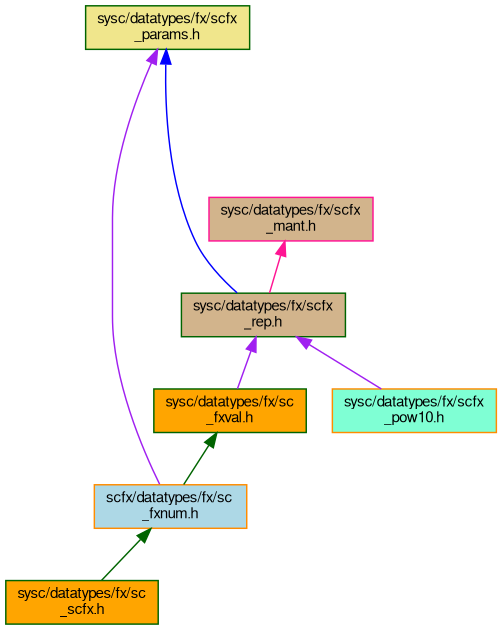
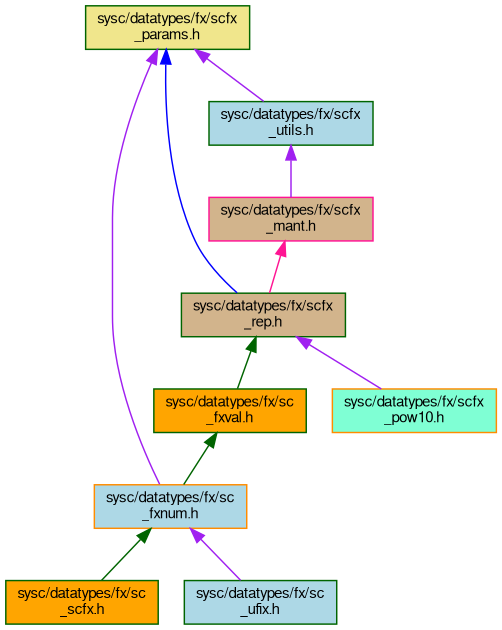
node "sysc/datatypes/fx/scfx _utils.h": added
edge "sysc/datatypes/fx/sc _fxval.h" -> "sysc/datatypes/fx/scfx _rep.h": color purple -> darkgreen
node "scfx/datatypes/fx/sc _fxnum.h": label "scfx/datatypes/fx/sc _fxnum.h" -> "sysc/datatypes/fx/sc _fxnum.h"
node "sysc/datatypes/fx/sc _ufix.h": added
